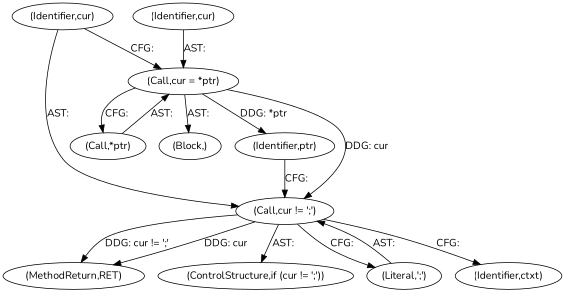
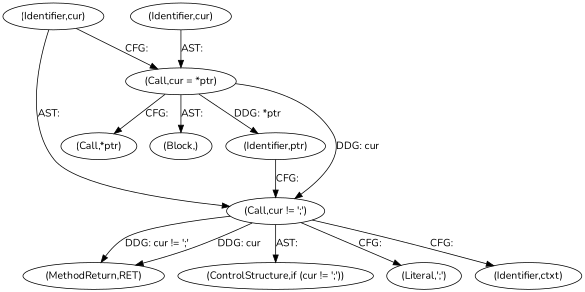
edge "(Call,*ptr)" -> "(Call,cur = *ptr)": removed, label "AST:"
edge "(Literal,';')" -> "(Call,cur != ';')": removed, label "AST:"
